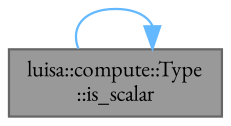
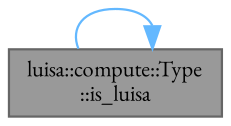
node "luisa::compute::Type ::is_scalar": label "luisa::compute::Type ::is_scalar" -> "luisa::compute::Type ::is_luisa"
